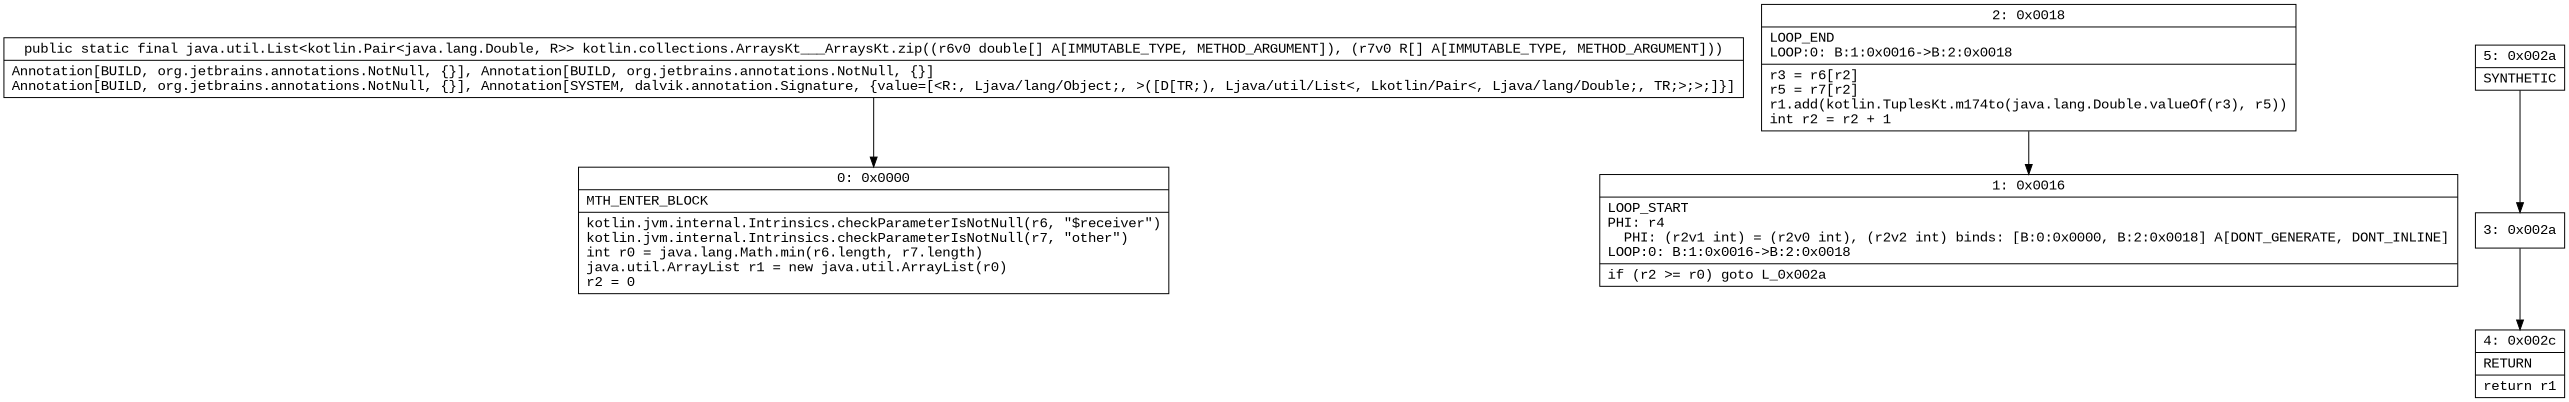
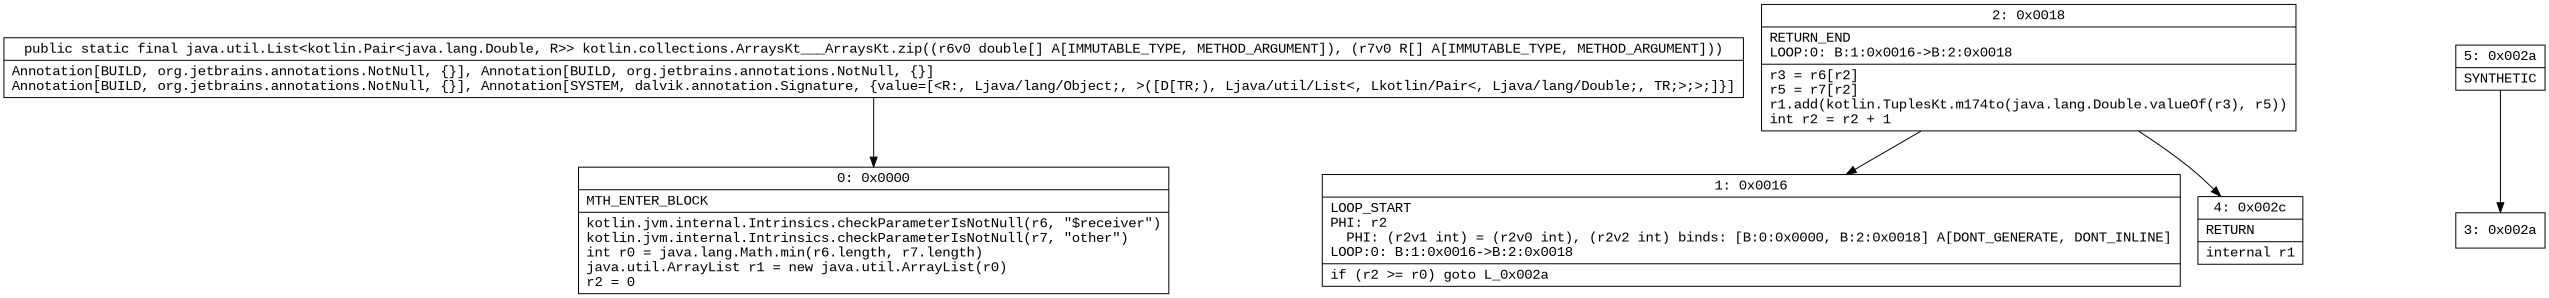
node "2: 0x0018": text "LOOP_END" -> "RETURN_END"
node "1: 0x0016": text "PHI: r4" -> "PHI: r2"
edge "3: 0x002a" -> "4: 0x002c": now "2: 0x0018" -> "4: 0x002c"
node "4: 0x002c": text "return r1" -> "internal r1"
